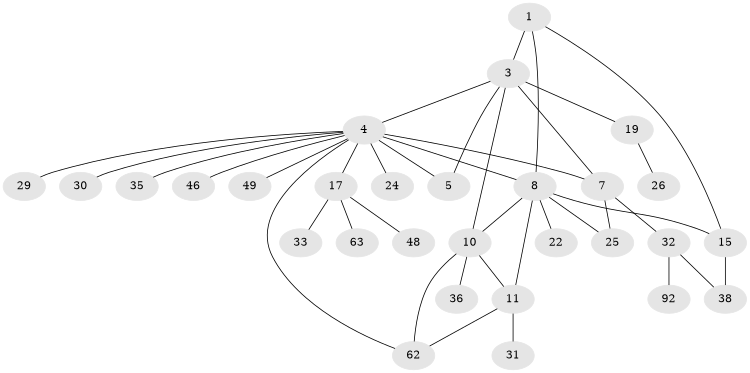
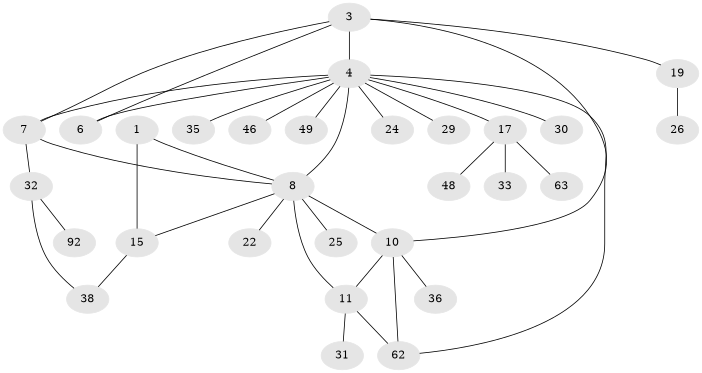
edge "1" -- "3": removed
node "5": label "5" -> "6"
edge "7" -- "25": now "7" -- "8"
